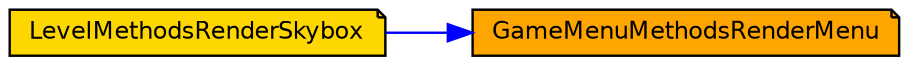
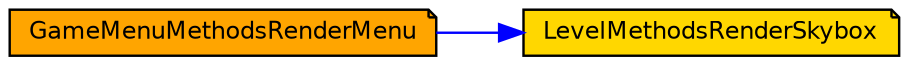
edge "LevelMethodsRenderSkybox" -> "GameMenuMethodsRenderMenu": reversed
